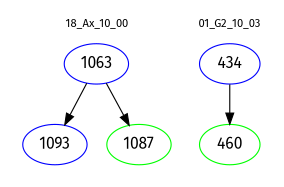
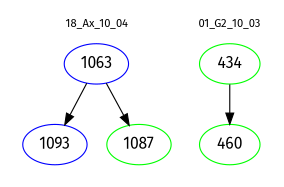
cluster "18_Ax_10_00": label "18_Ax_10_00" -> "18_Ax_10_04"
node "434": color blue -> green
